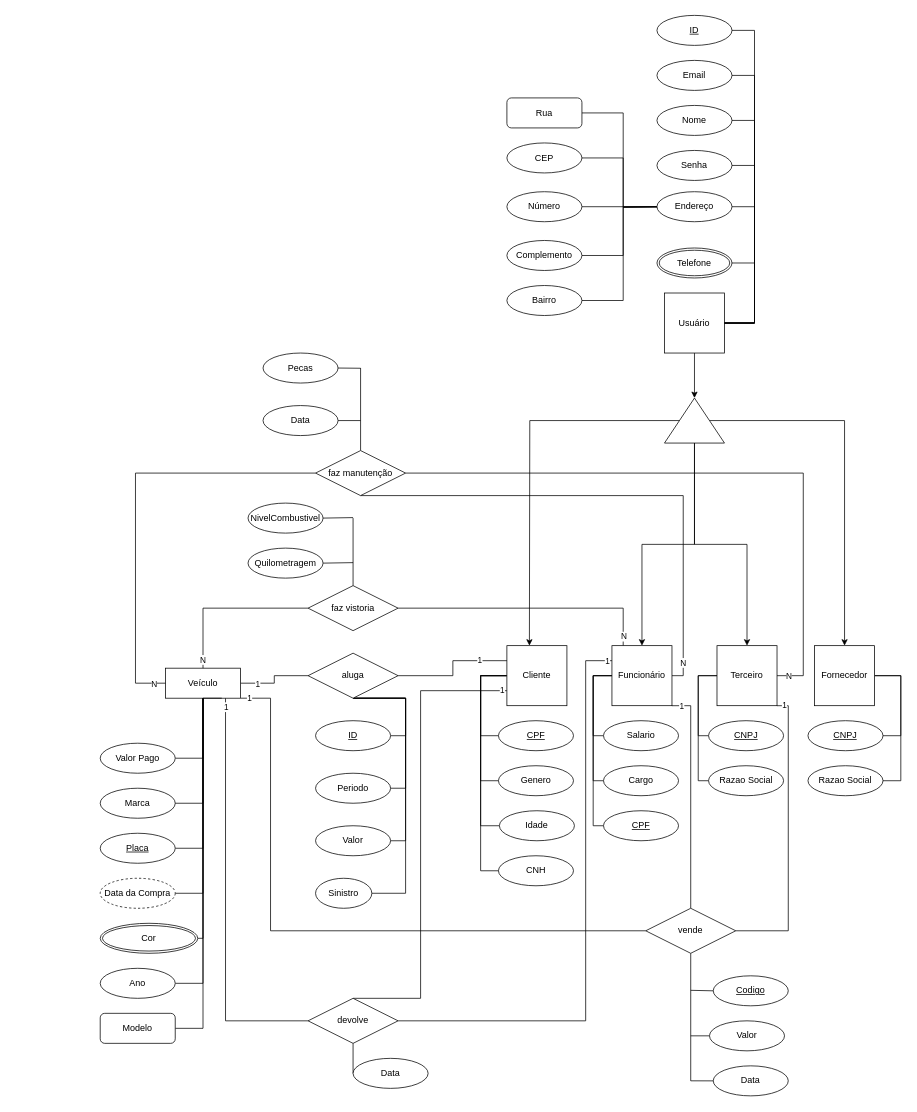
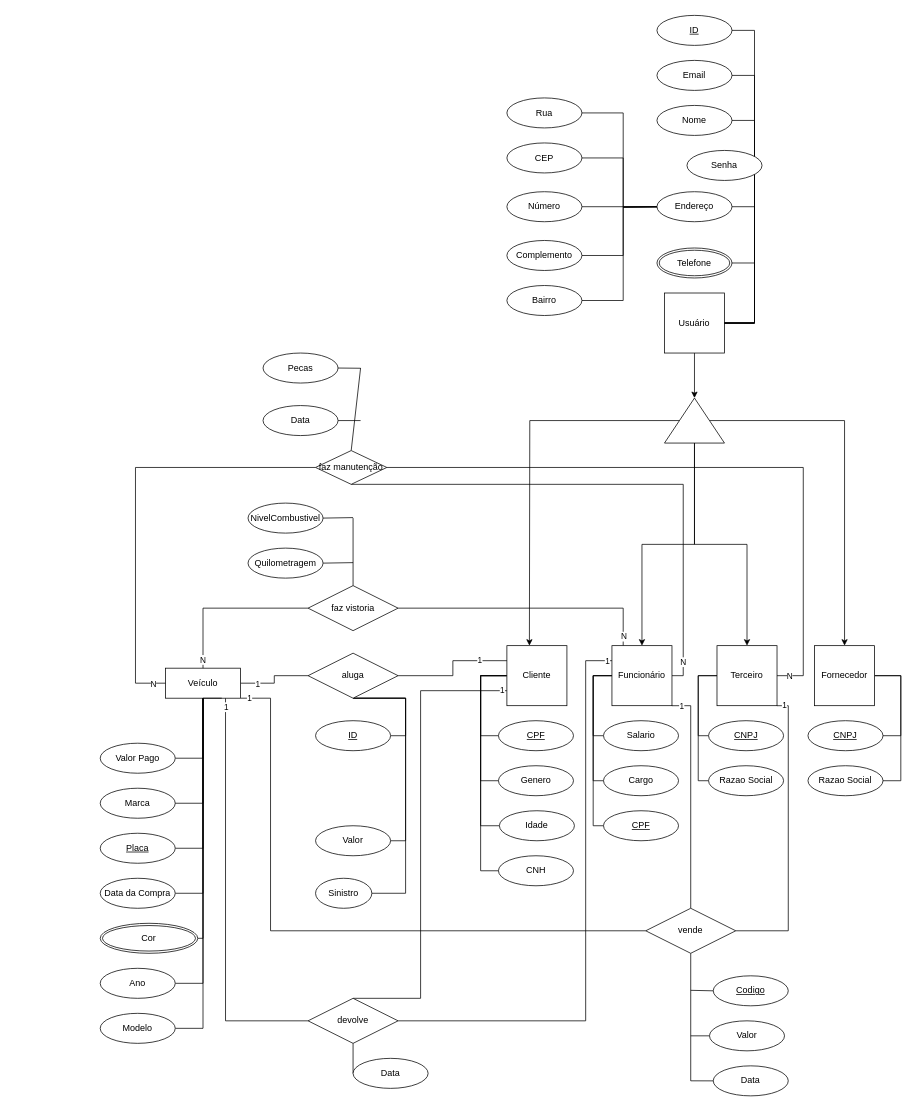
node "Rua": shape rounded rectangle -> ellipse
node "Senha": moved (694, 165) -> (724, 165)
node "faz manutenção": size 90x45 -> 71x34
node "Periodo": removed
edge "aluga" -- "Periodo": removed
node "Data da Compra": style dashed -> solid
node "Modelo": shape rounded rectangle -> ellipse
